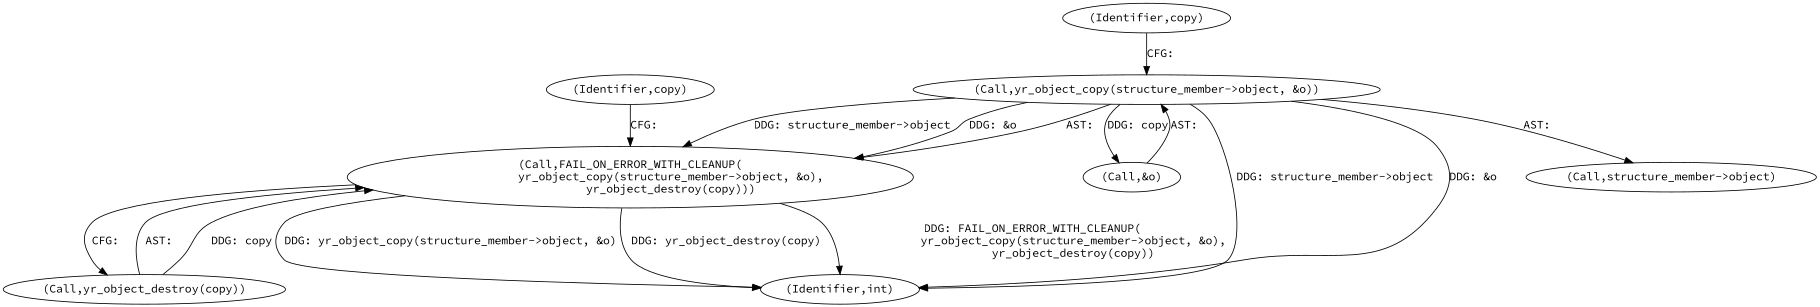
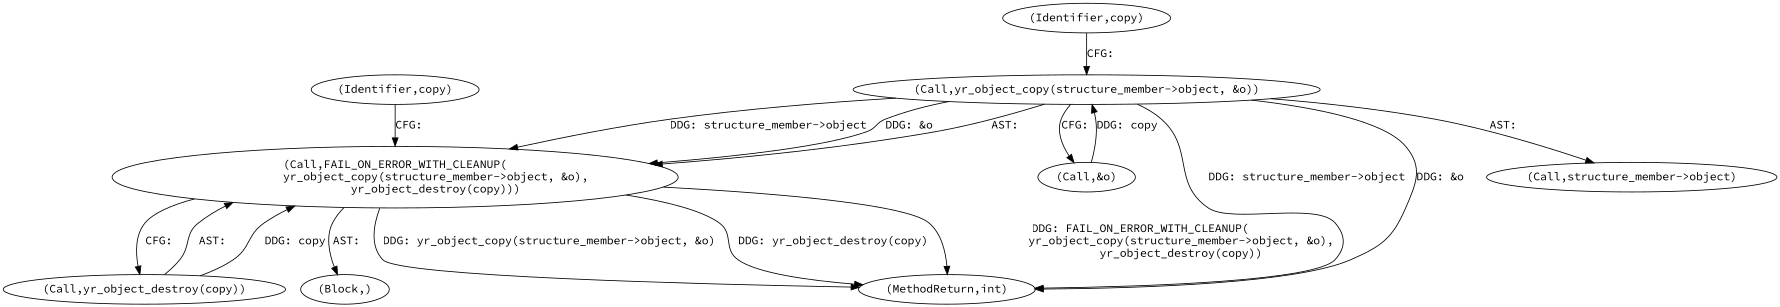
edge "(Call,yr_object_copy(structure_member->object, &o))" -> "(Call,&o)": label "DDG: copy" -> "CFG: "
edge "(Call,&o)" -> "(Call,yr_object_copy(structure_member->object, &o))": label "AST: " -> "DDG: copy"
node "(Block,)": added
node "(Identifier,int)": label "(Identifier,int)" -> "(MethodReturn,int)"
